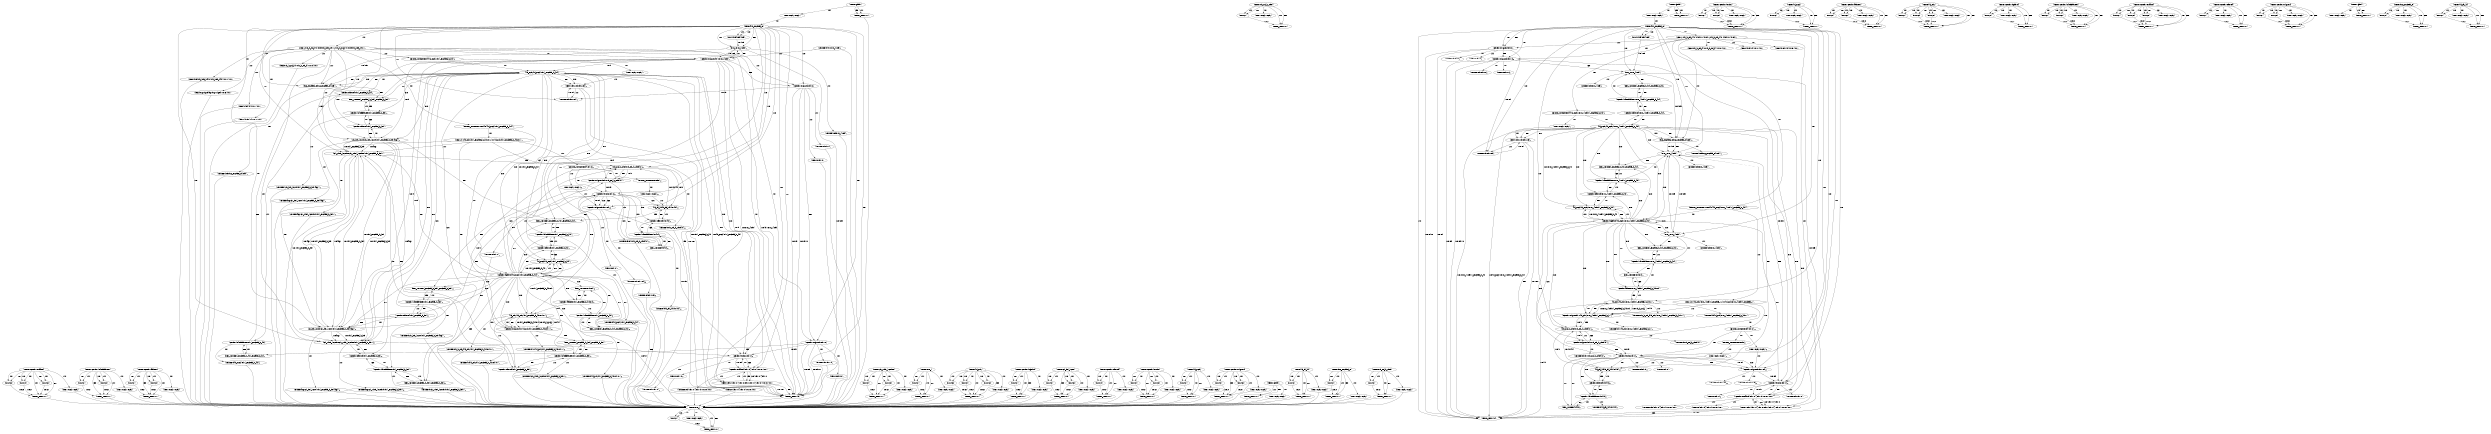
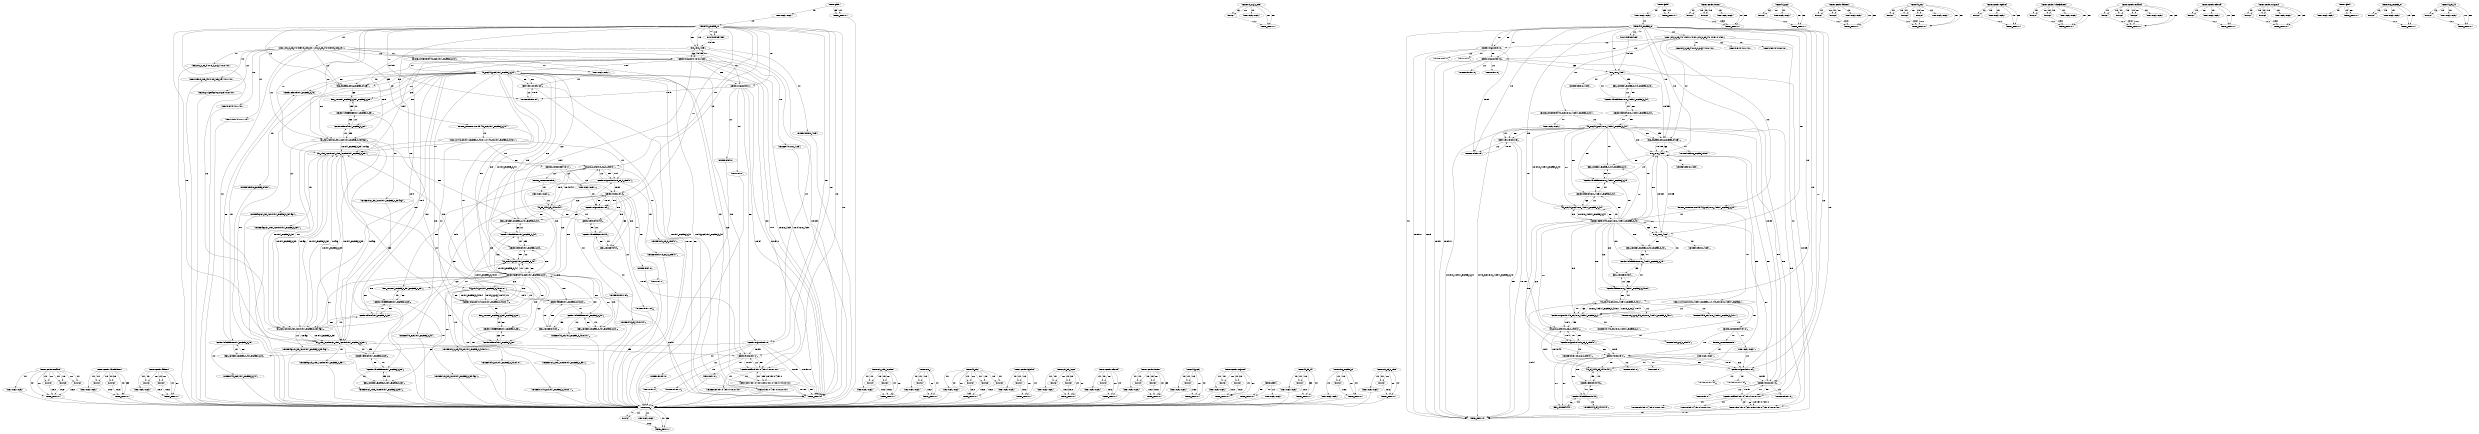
edge "(IDENTIFIER,ei,*ei = EXT4_I(inode))" -> "(<operator>.assignment,*ei = EXT4_I(inode))": reversed
edge "(list_entry,list_entry(ei->i_completed_io_list.next,  e...)" -> "(<operator>.fieldAccess,ei->i_completed_io_list.next)": added, label "AST:"
